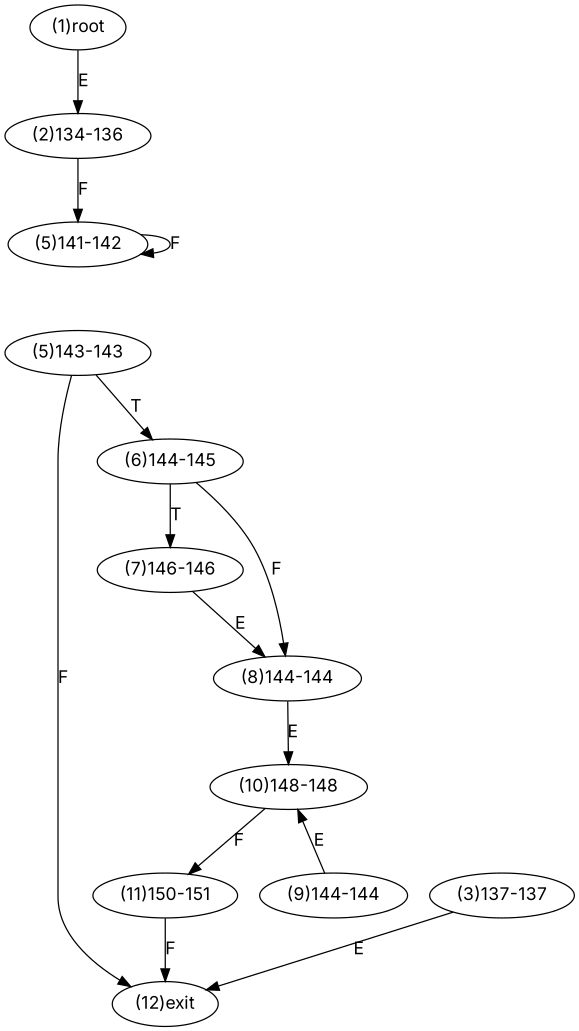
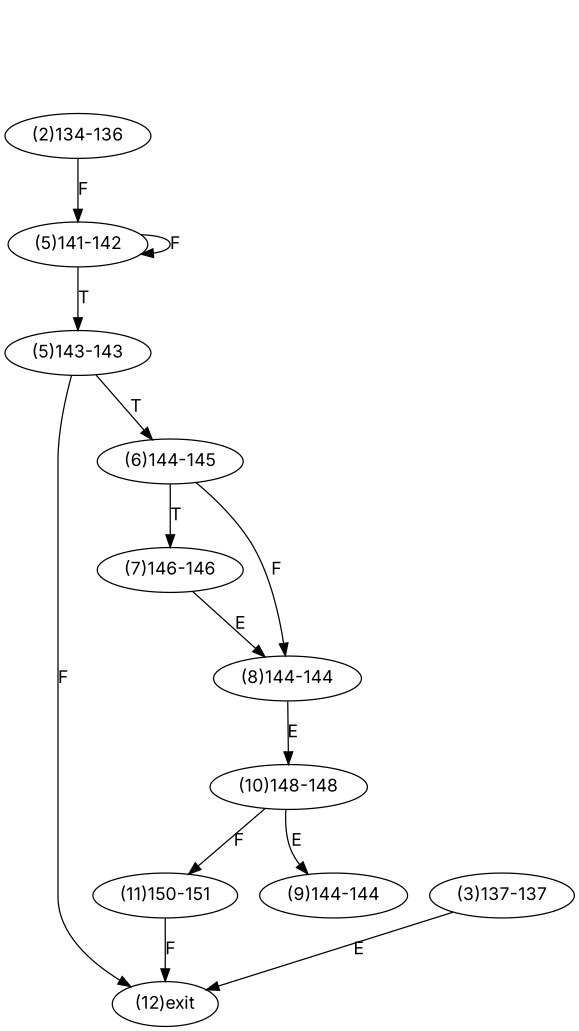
node "(1)root": removed
edge "(5)141-142" -> "(5)143-143": added, label "T"
edge "(9)144-144" -> "(10)148-148": reversed
